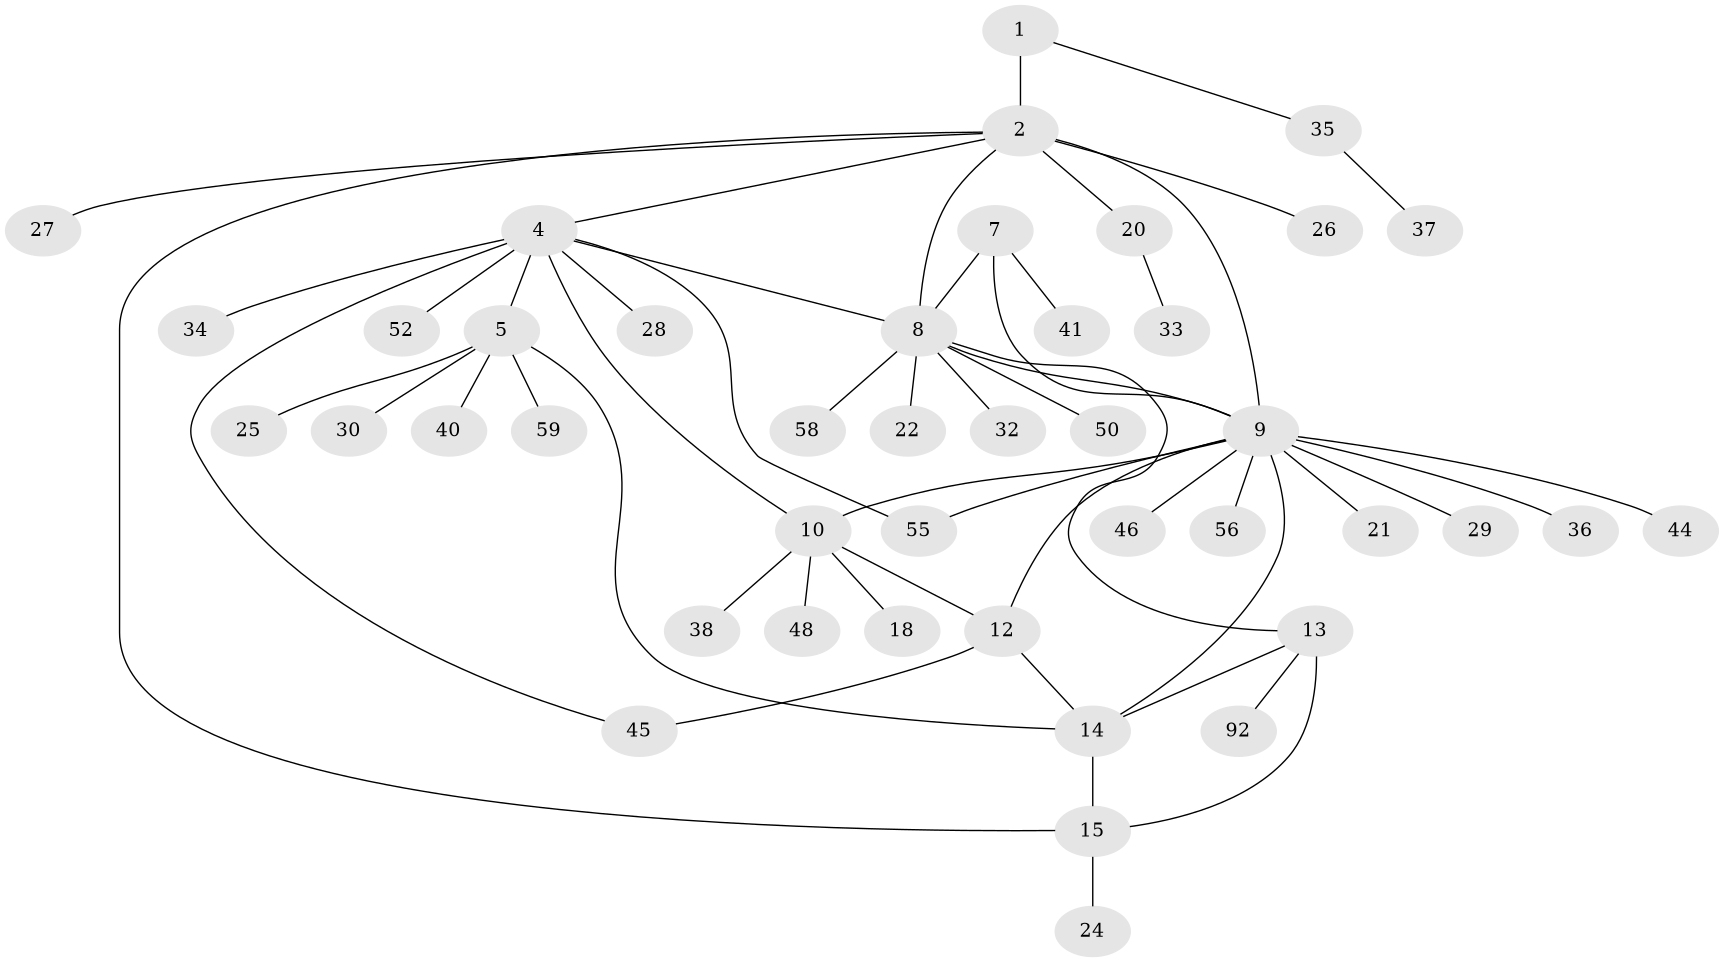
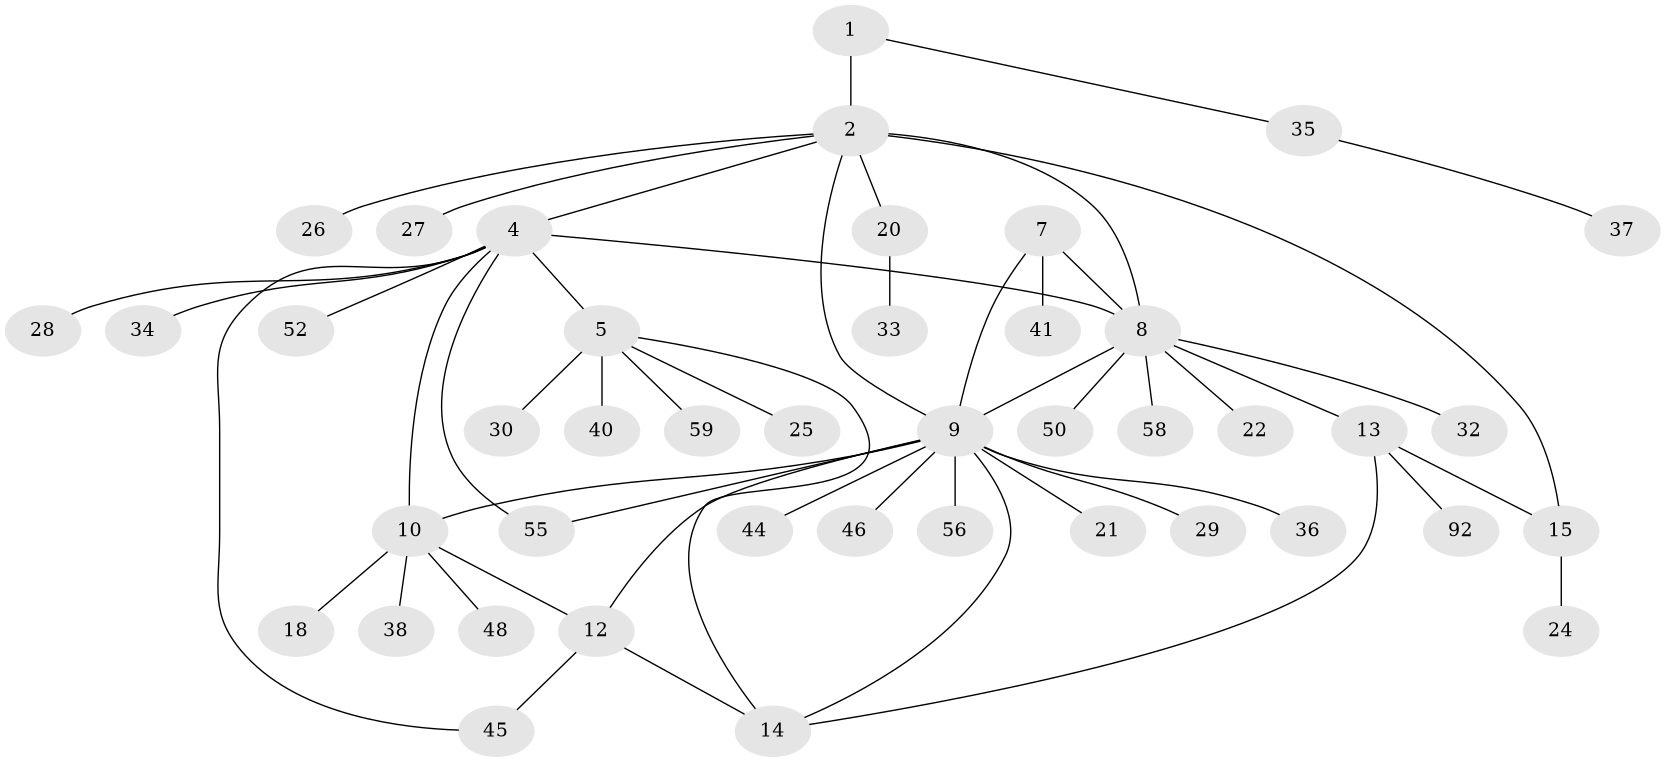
edge "14" -- "15": removed
